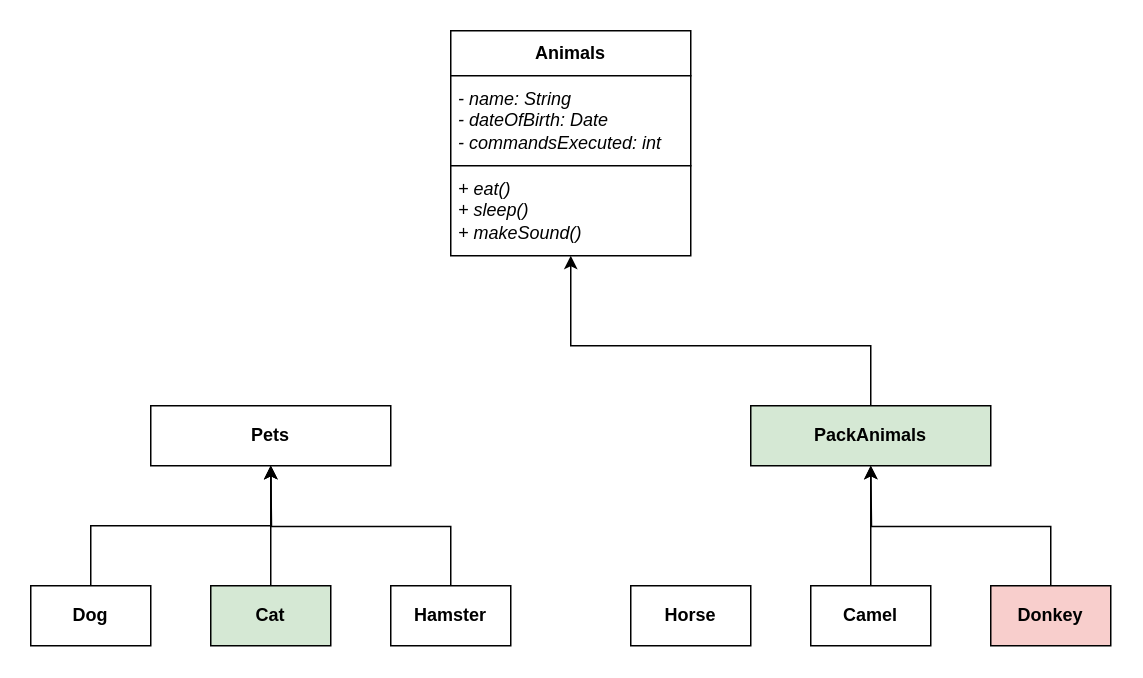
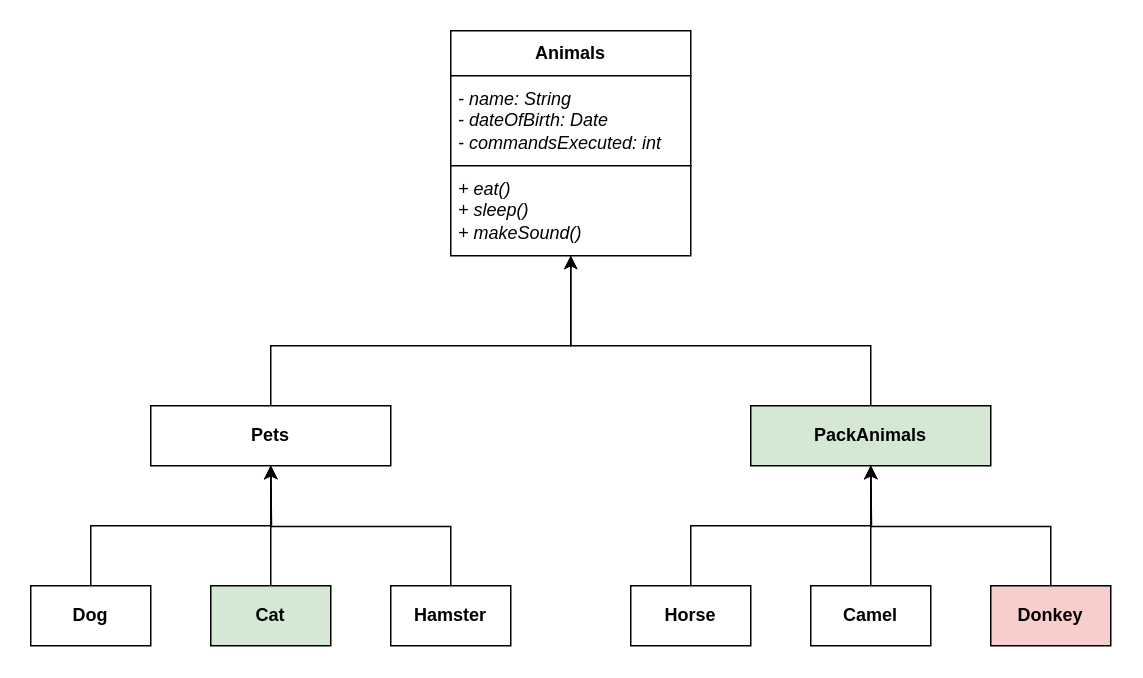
edge "Pets" -> "+ eat() + sleep() + makeSound()": added
edge "Horse" -> "PackAnimals": added
